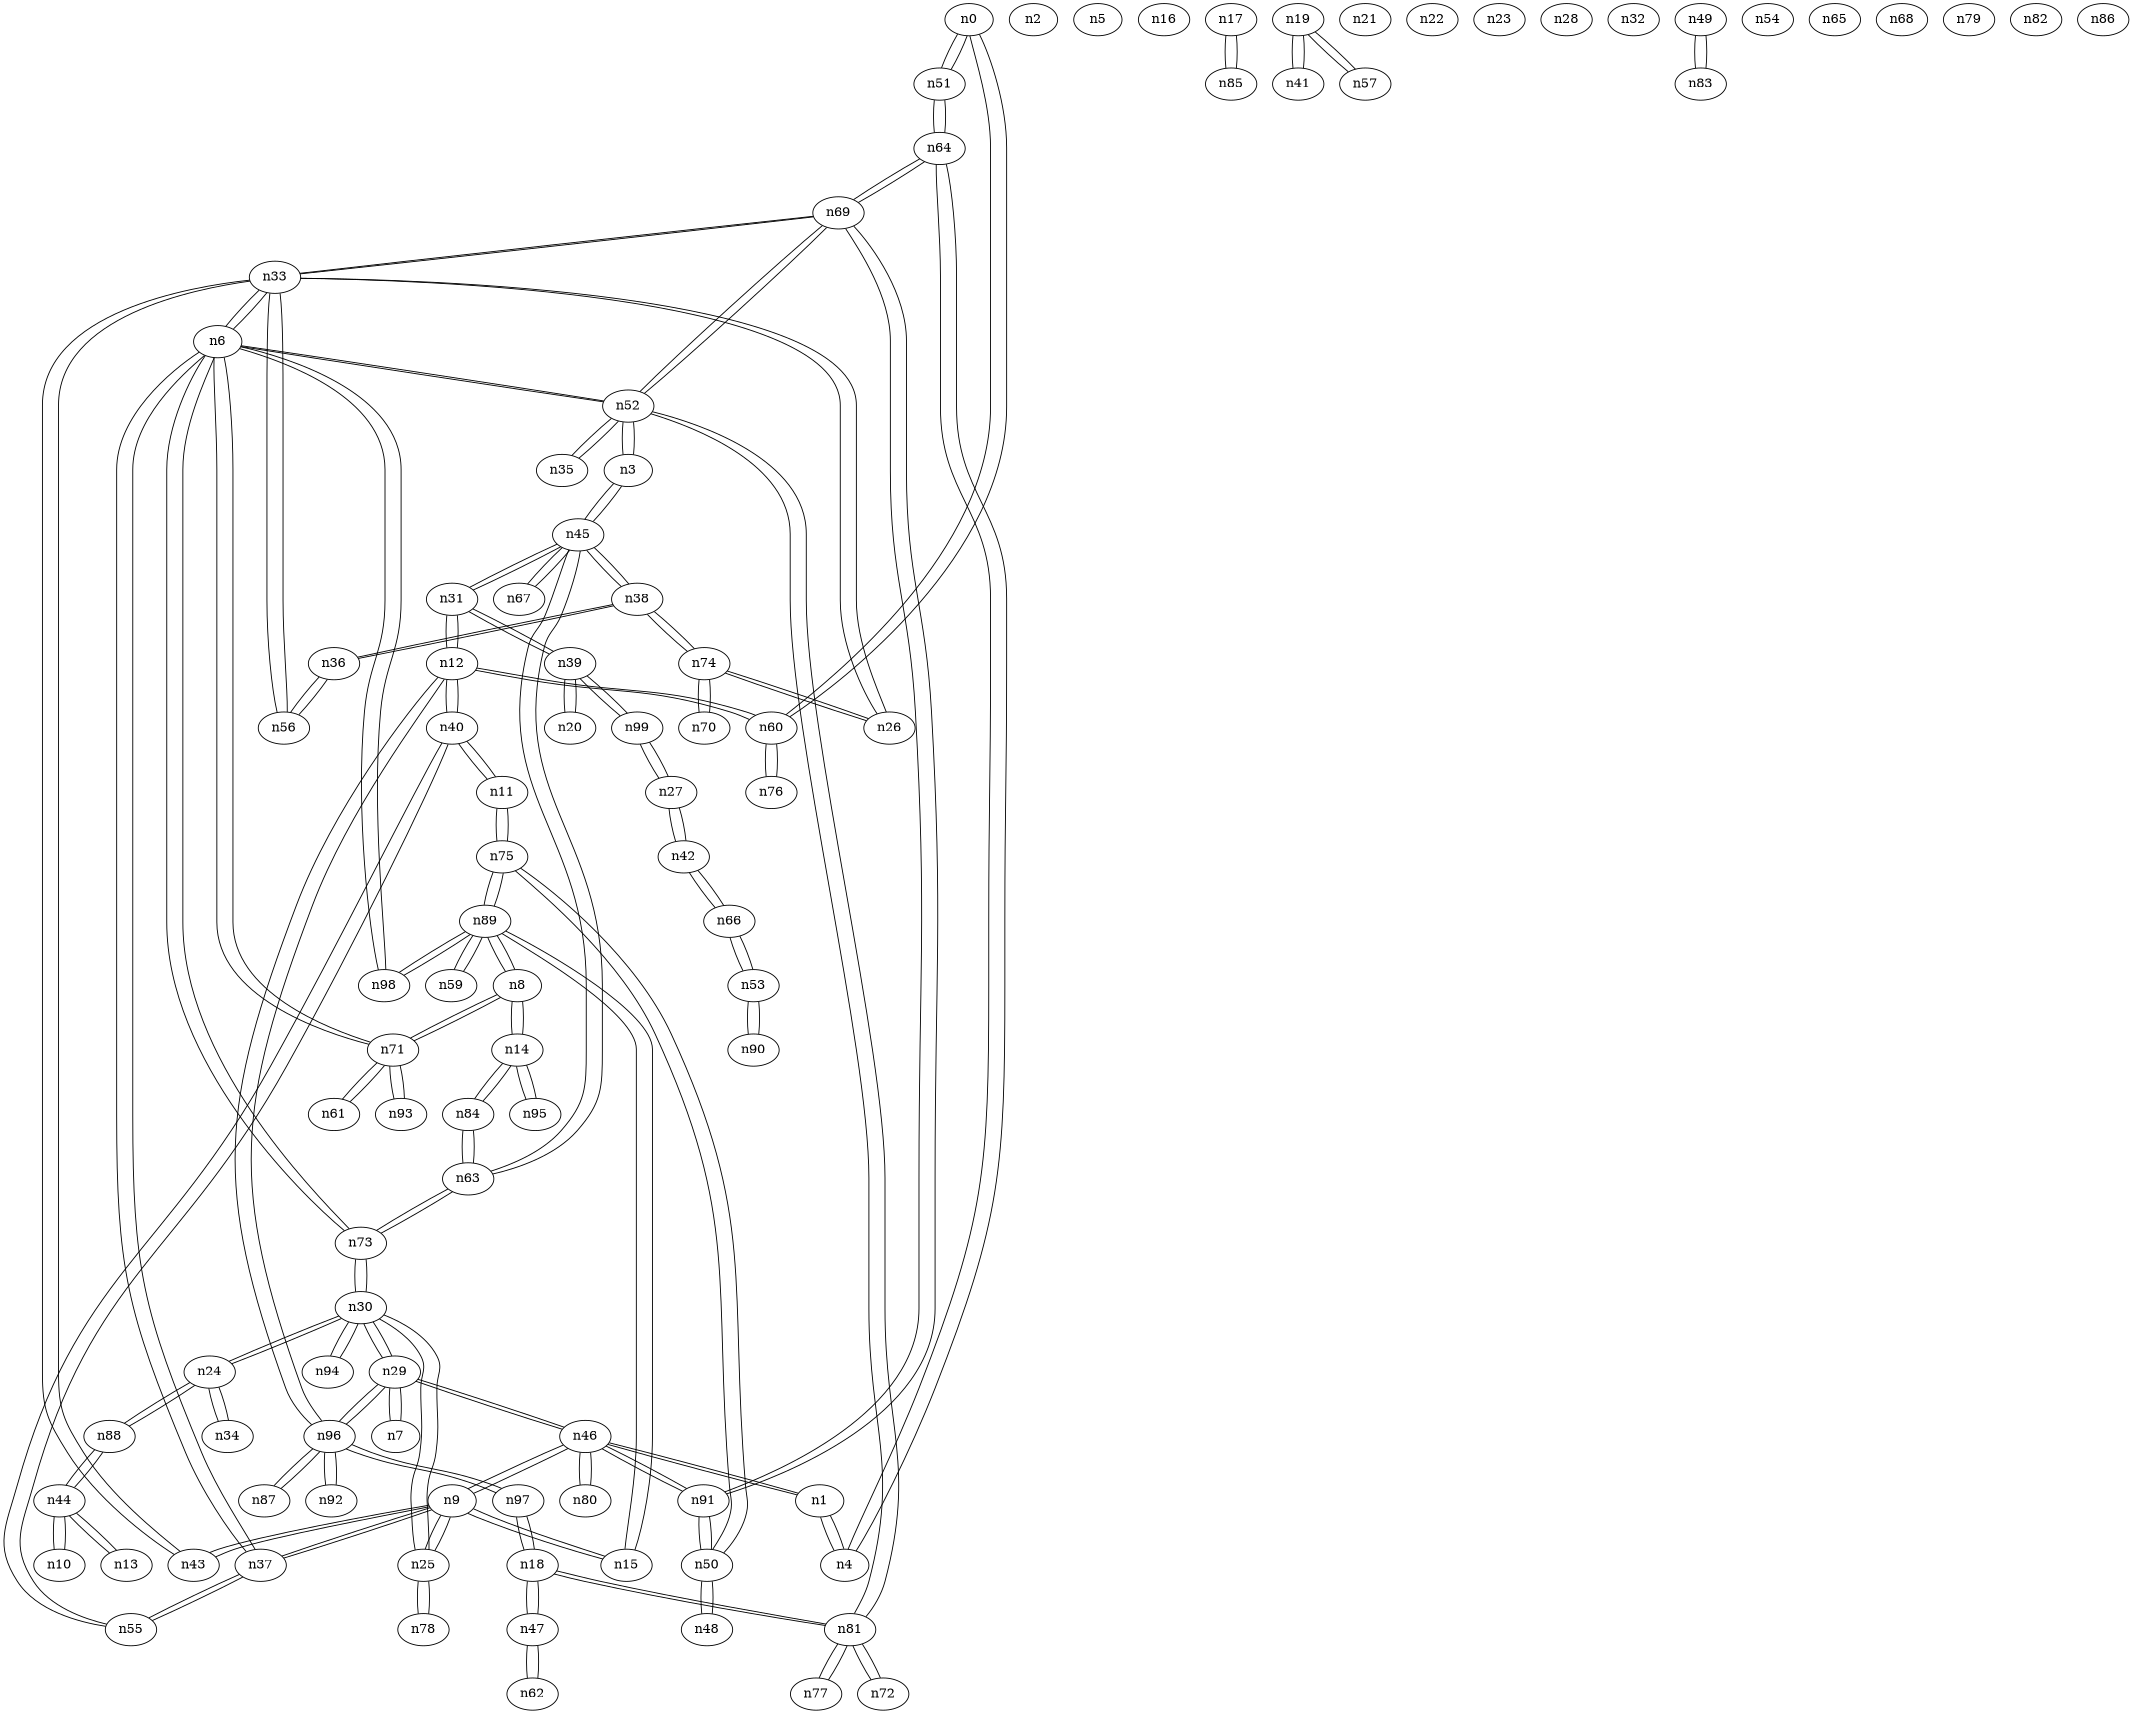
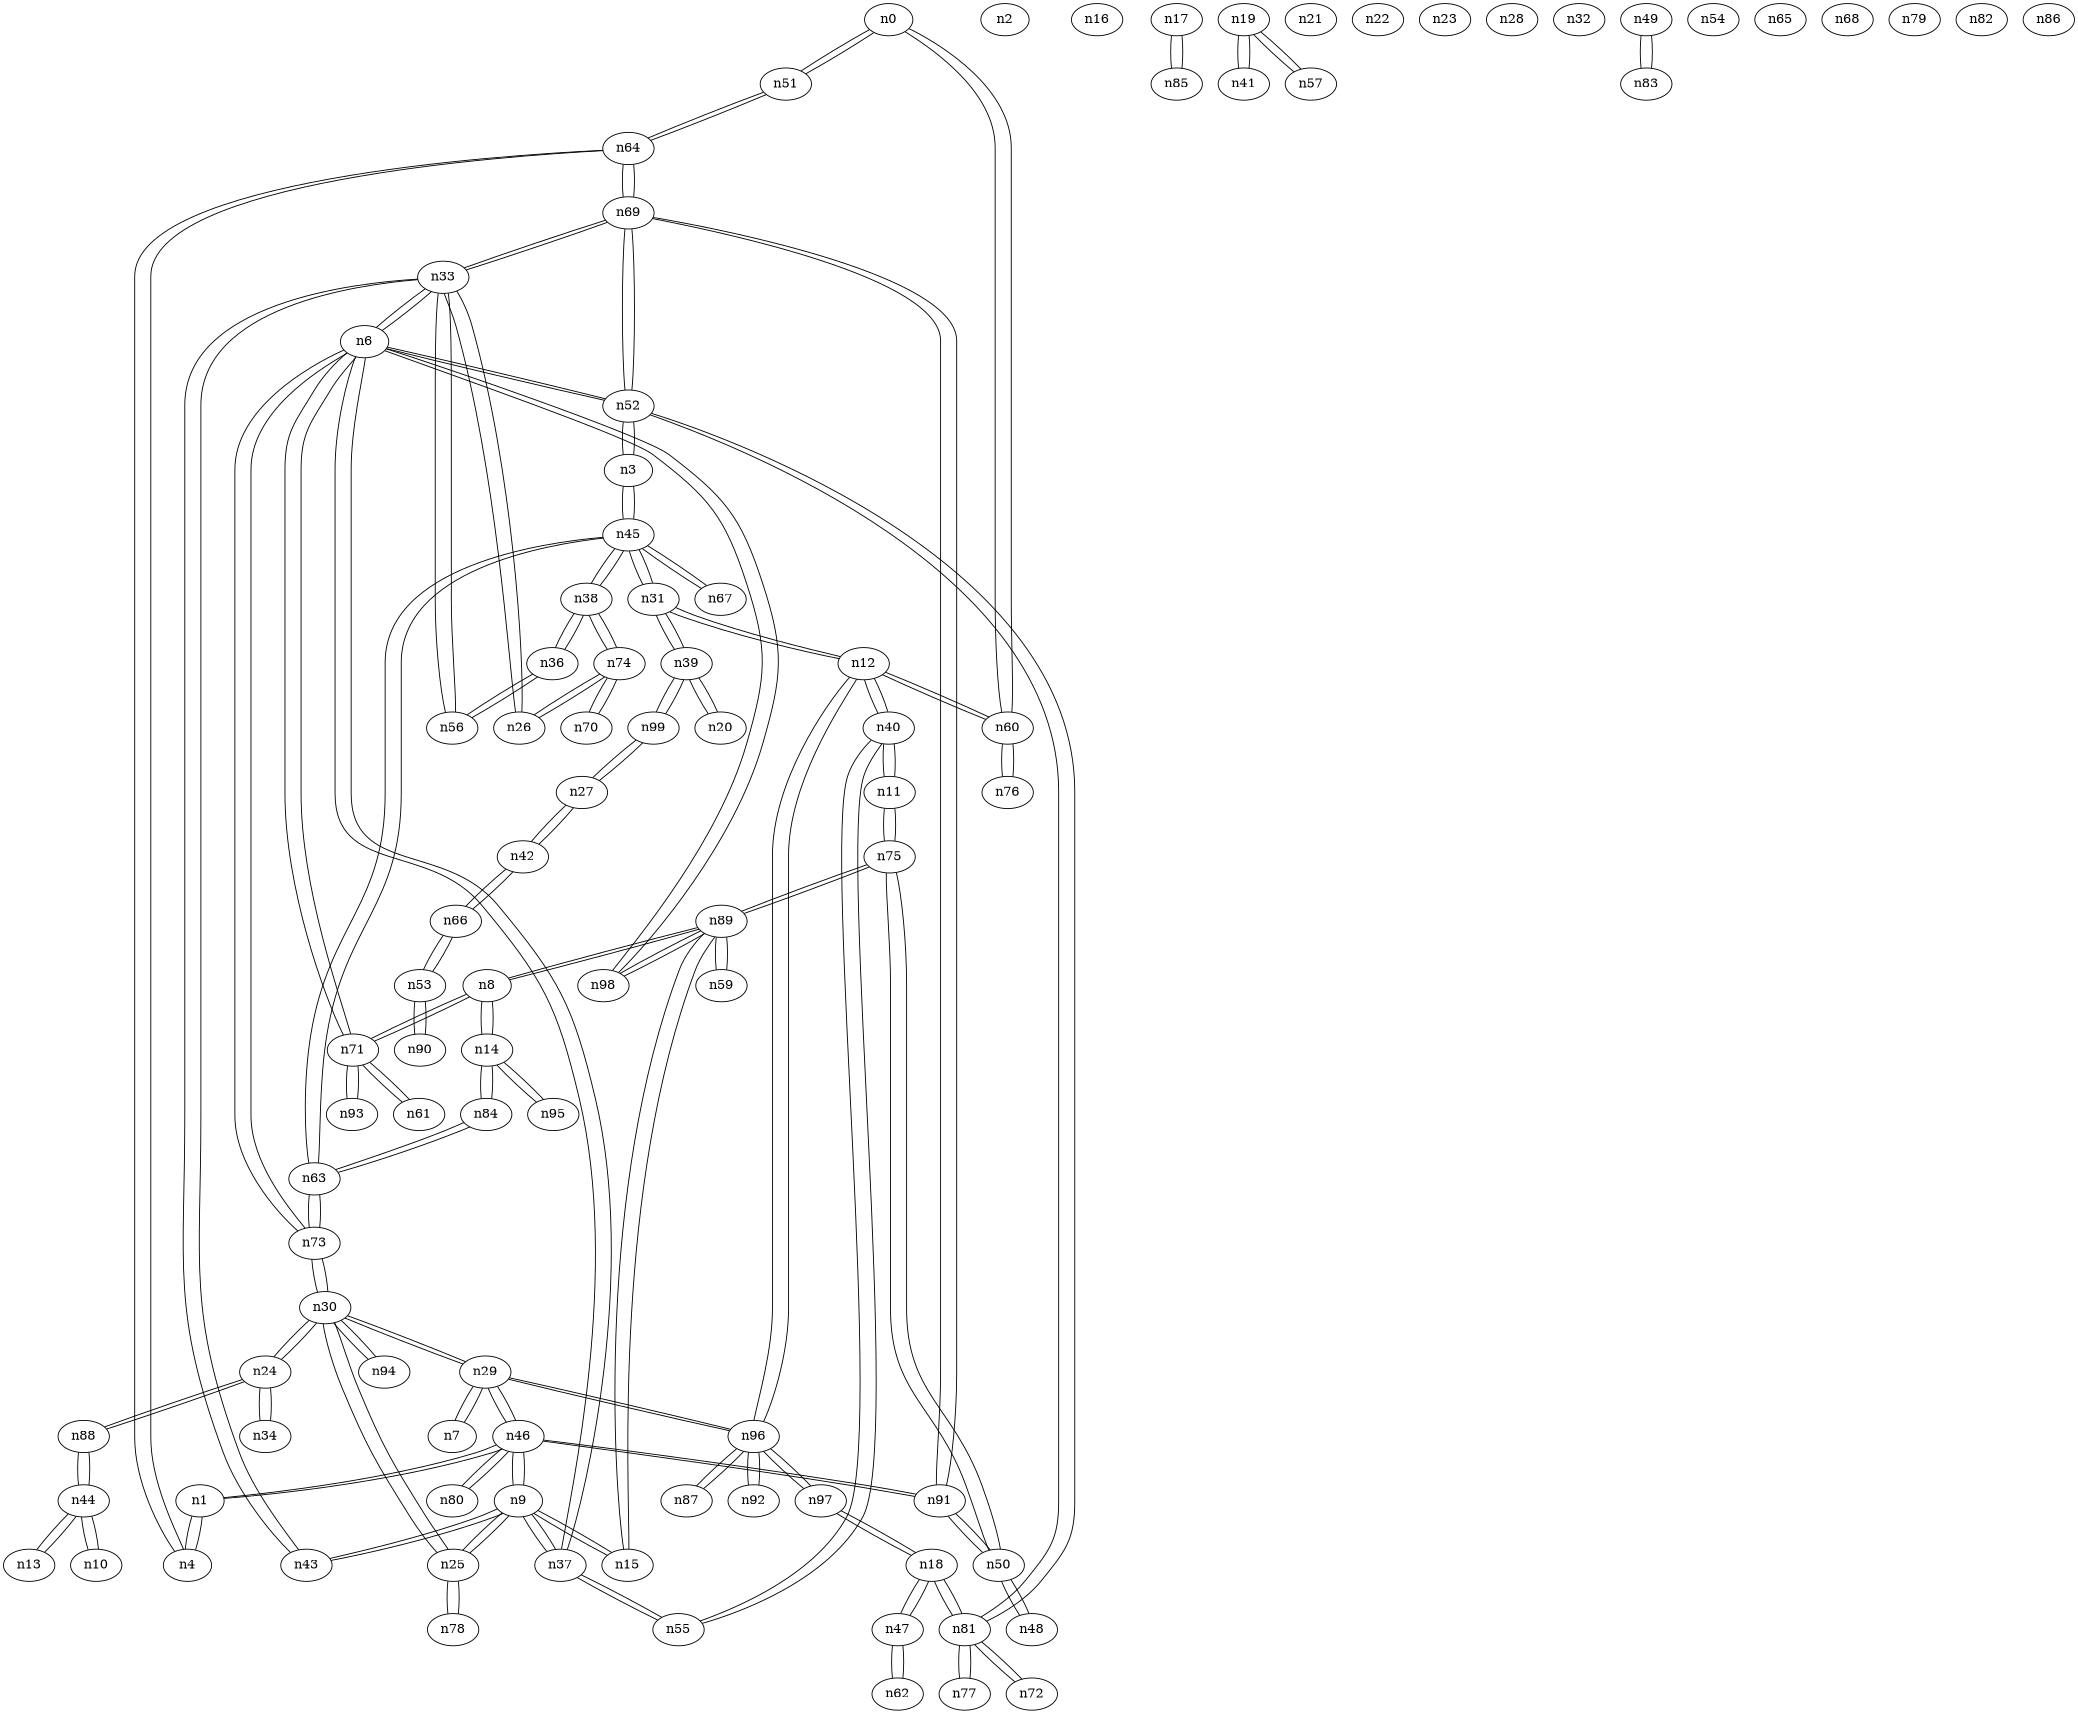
node "n5": removed
node "n35": removed
